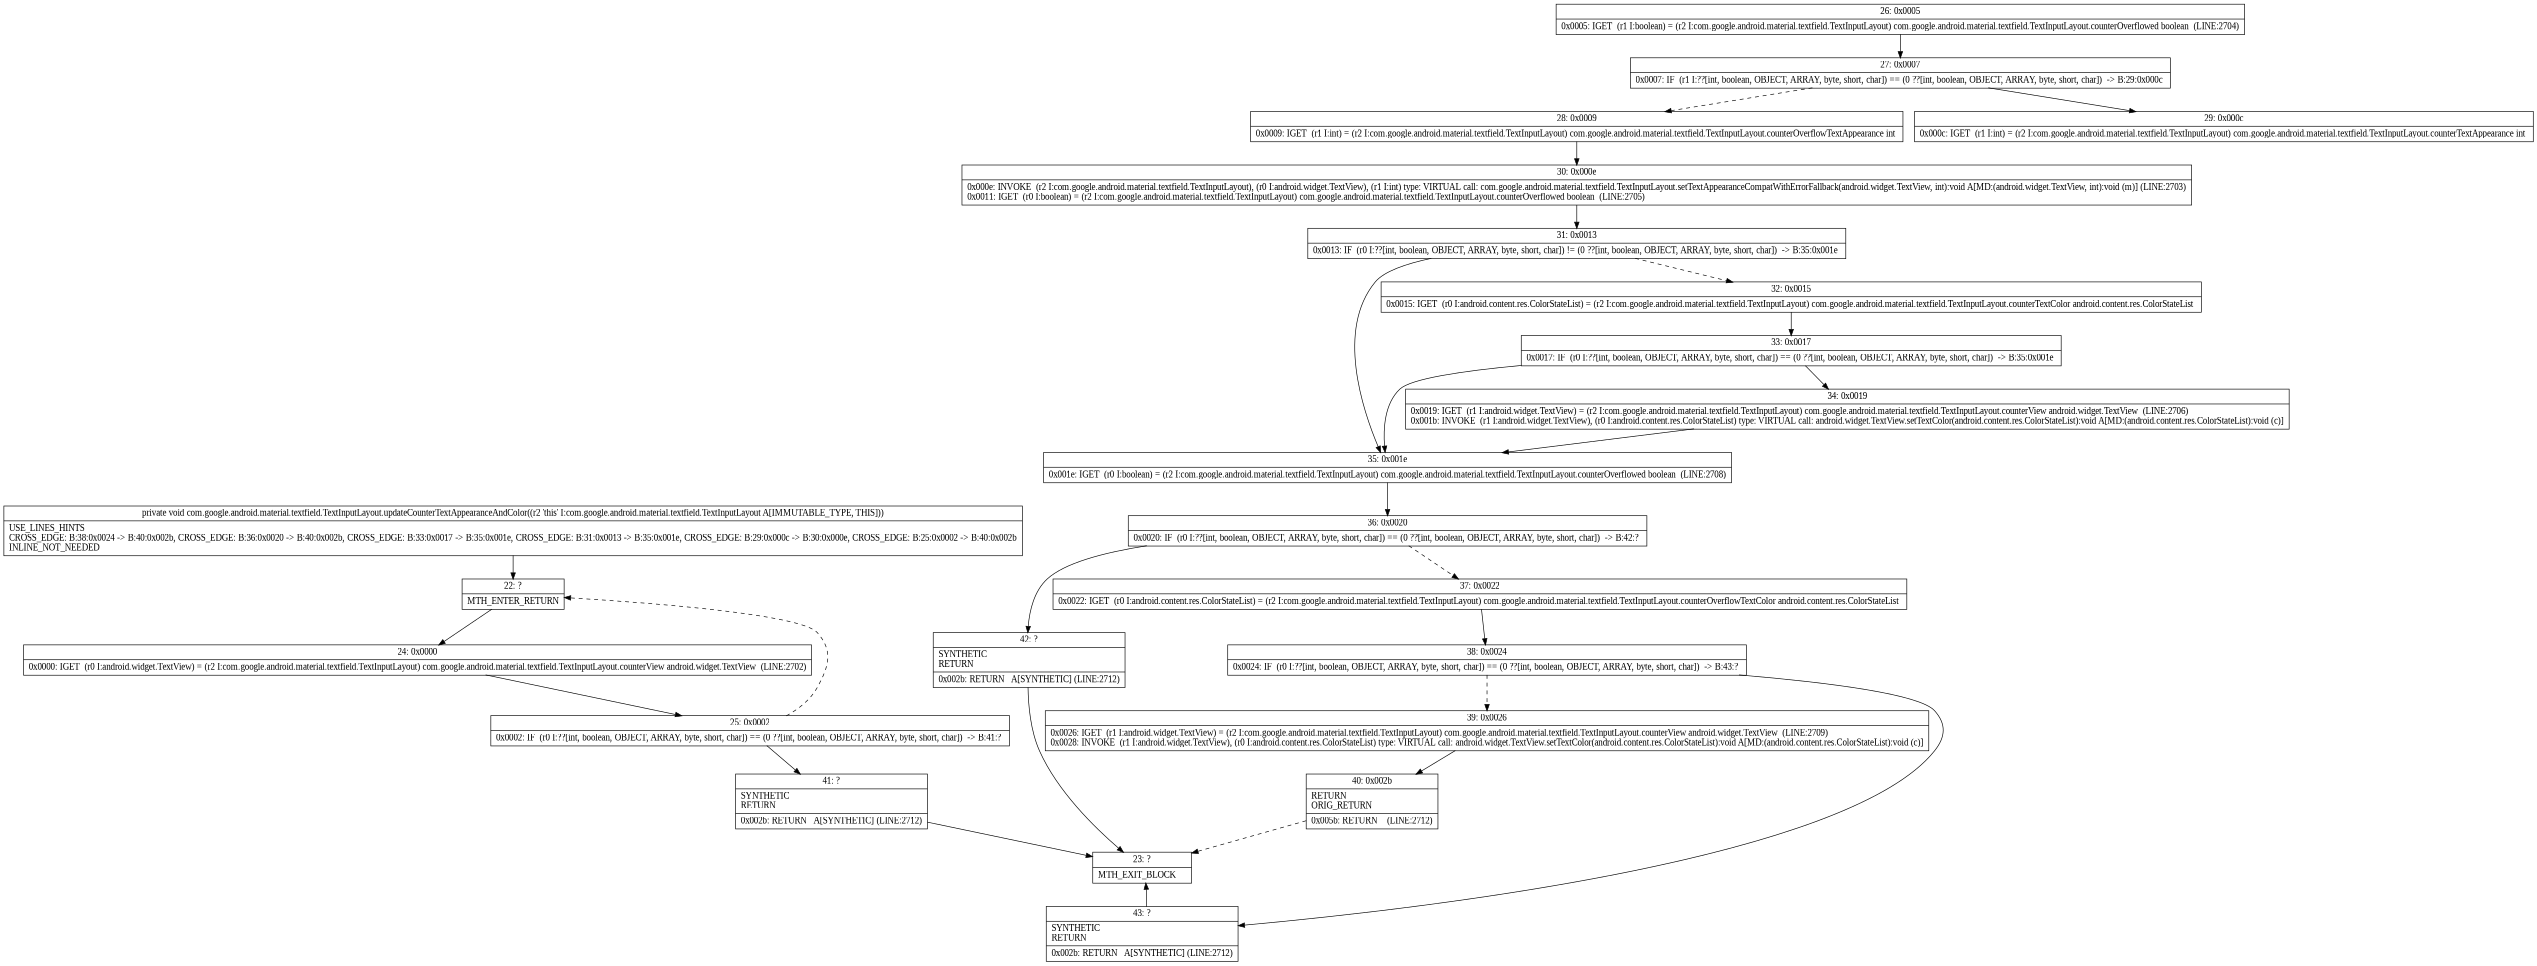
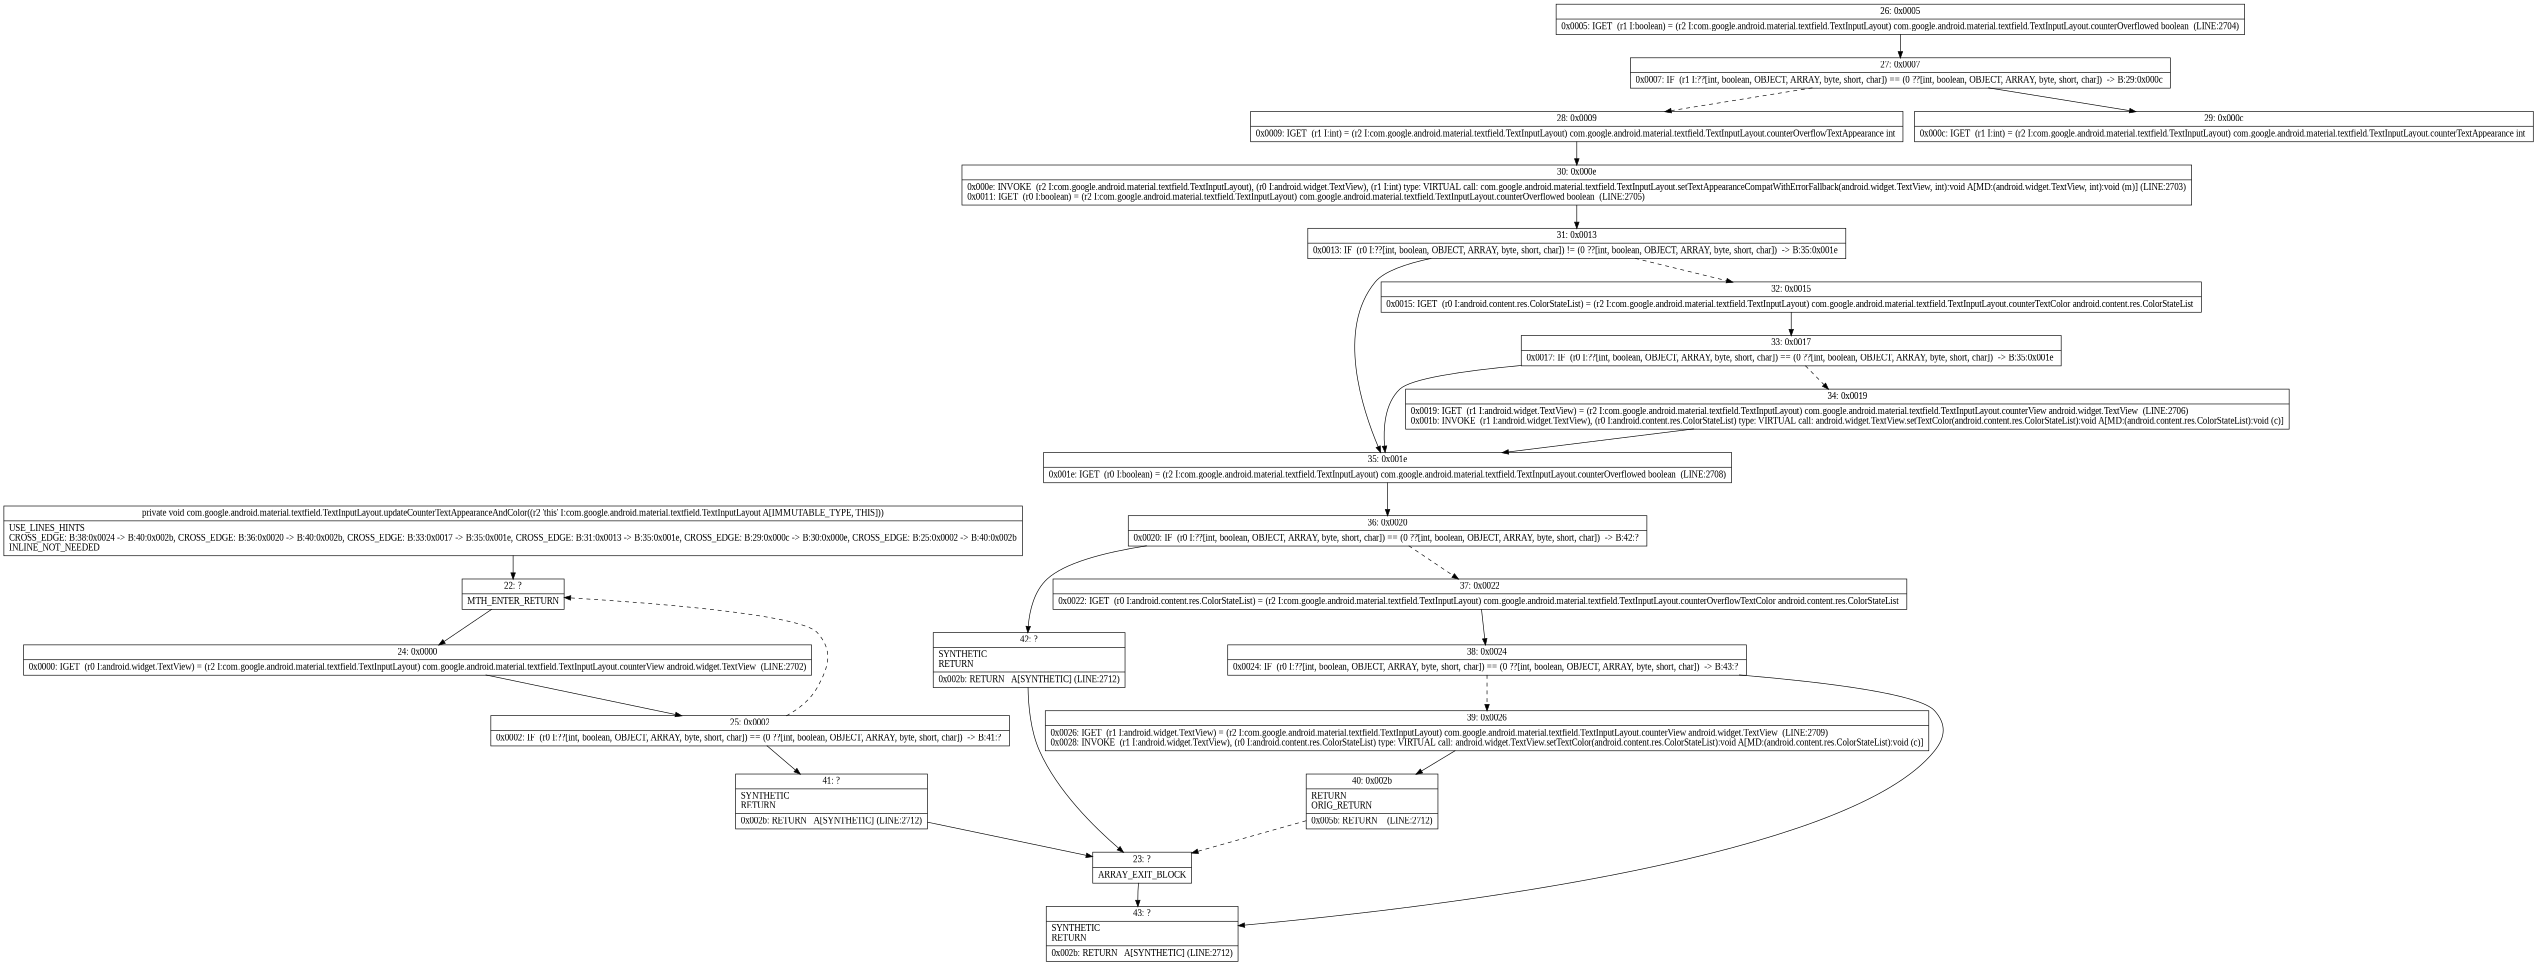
edge "33: 0x0017" -> "34: 0x0019": style solid -> dashed
node "23: ?": text "MTH_EXIT_BLOCK" -> "ARRAY_EXIT_BLOCK"
edge "43: ?" -> "23: ?": reversed
